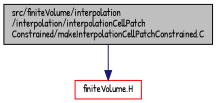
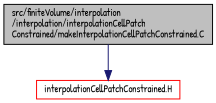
node "finiteVolume.H": label "finiteVolume.H" -> "interpolationCellPatchConstrained.H"
